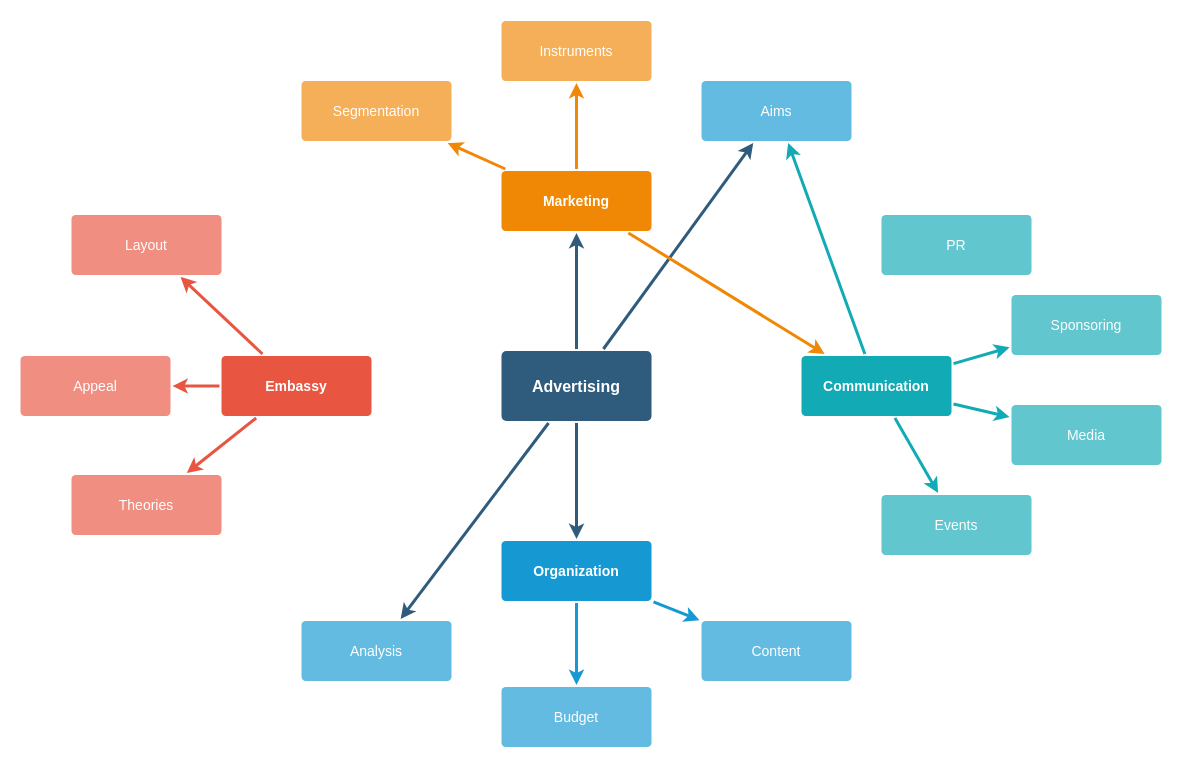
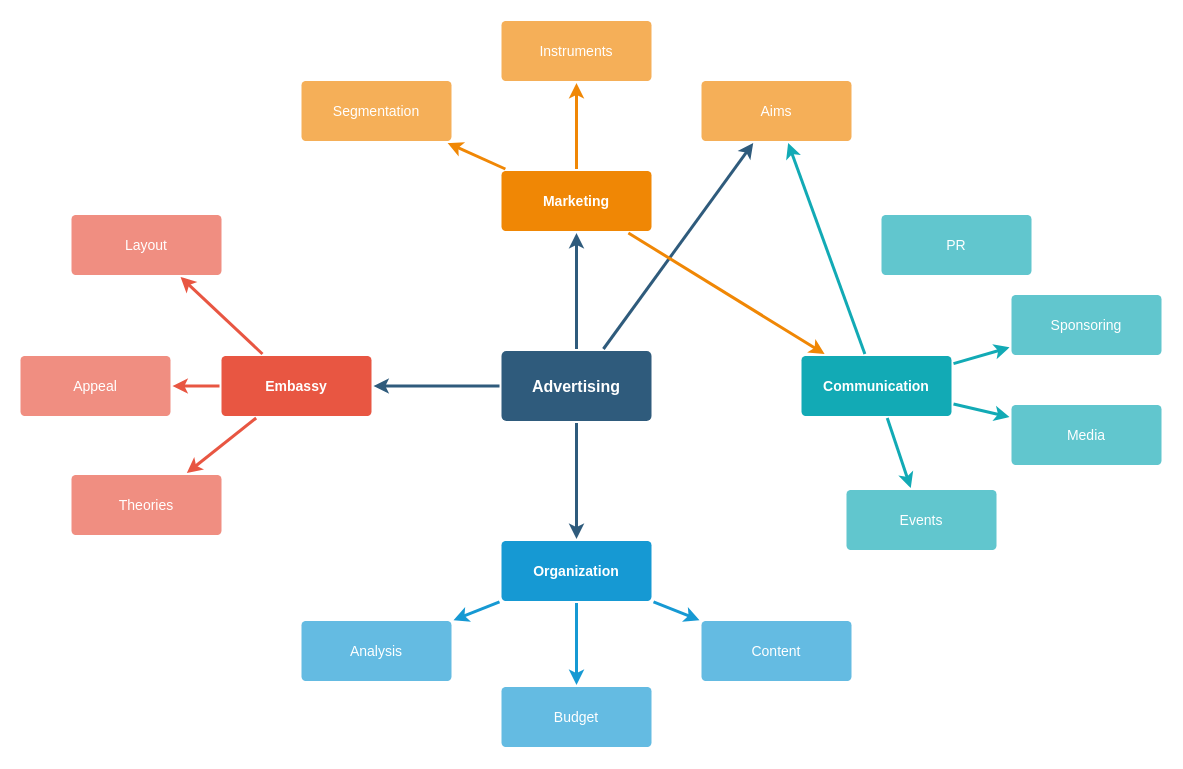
node "Aims": fillcolor #64bbe2 -> #f5af58
edge "Advertising" -> "Analysis": now "Advertising" -> "Embassy"
node "Events": moved (957, 525) -> (922, 520)
edge "Organization" -> "Analysis": added
